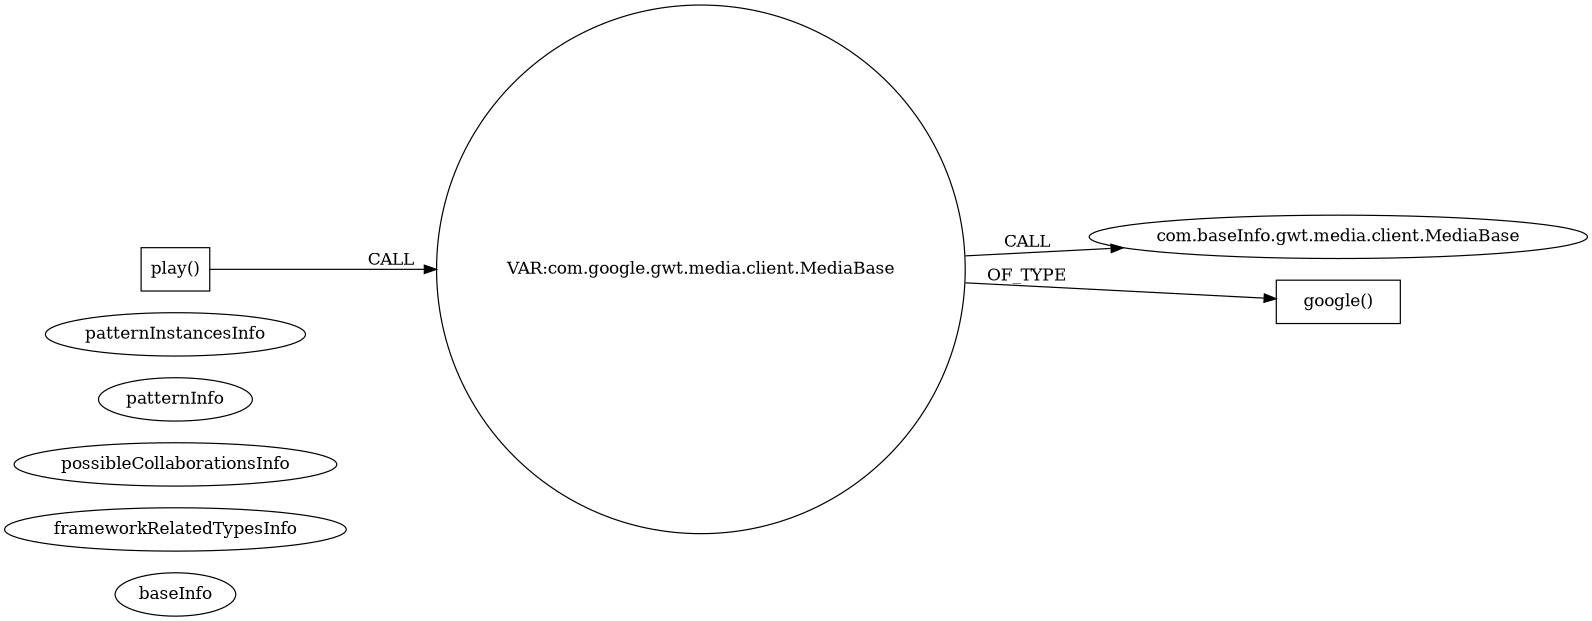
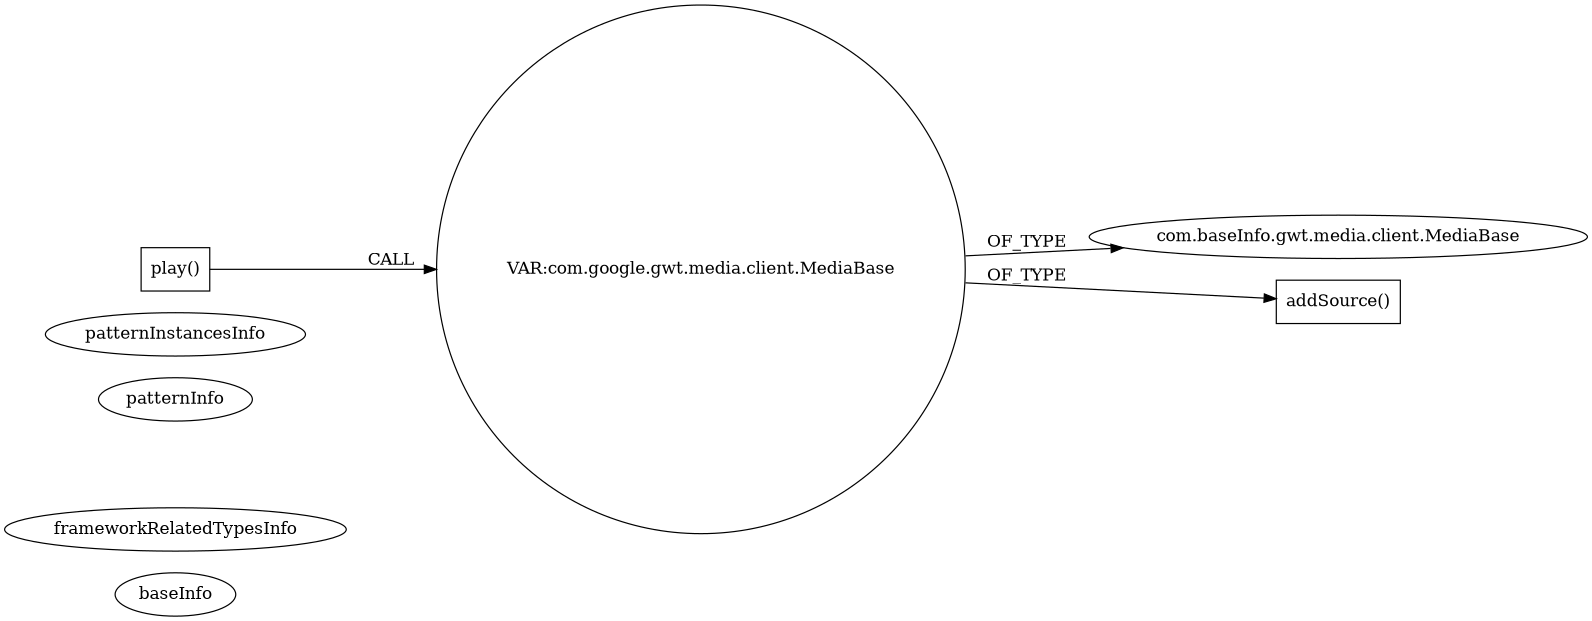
edge "VAR:com.google.gwt.media.client.MediaBase" -> "com.baseInfo.gwt.media.client.MediaBase": label "CALL" -> "OF_TYPE"
node "google()": label "google()" -> "addSource()"
node "possibleCollaborationsInfo": removed
